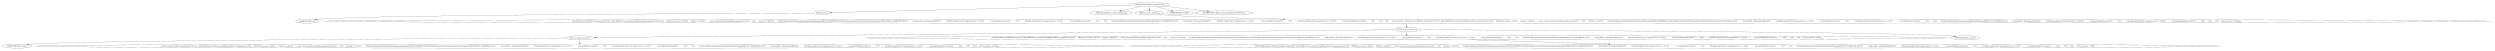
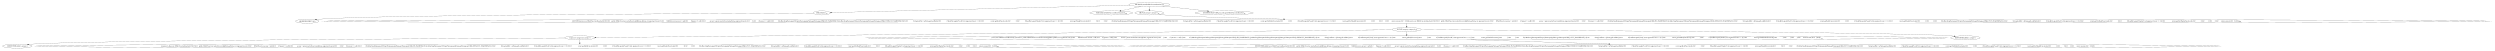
node "(MODIFIER,PROTECTED)": removed
